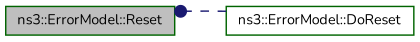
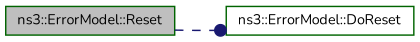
edge "ns3::ErrorModel::DoReset" -> "ns3::ErrorModel::Reset": reversed
